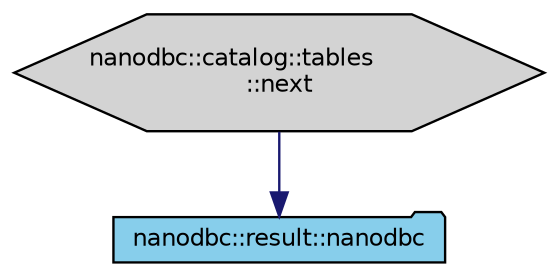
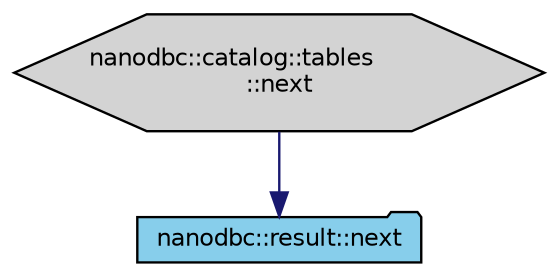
node "nanodbc::result::nanodbc": label "nanodbc::result::nanodbc" -> "nanodbc::result::next"
